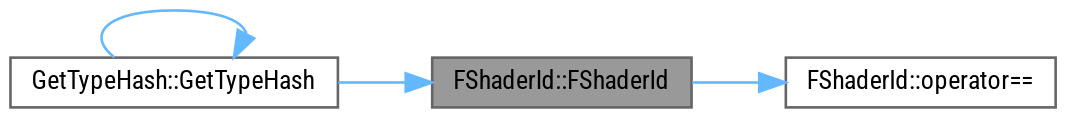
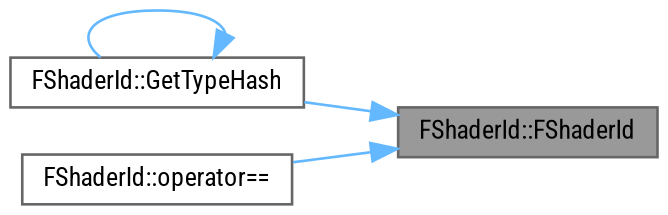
node "GetTypeHash::GetTypeHash": label "GetTypeHash::GetTypeHash" -> "FShaderId::GetTypeHash"
edge "FShaderId::FShaderId" -> "FShaderId::operator==": reversed
